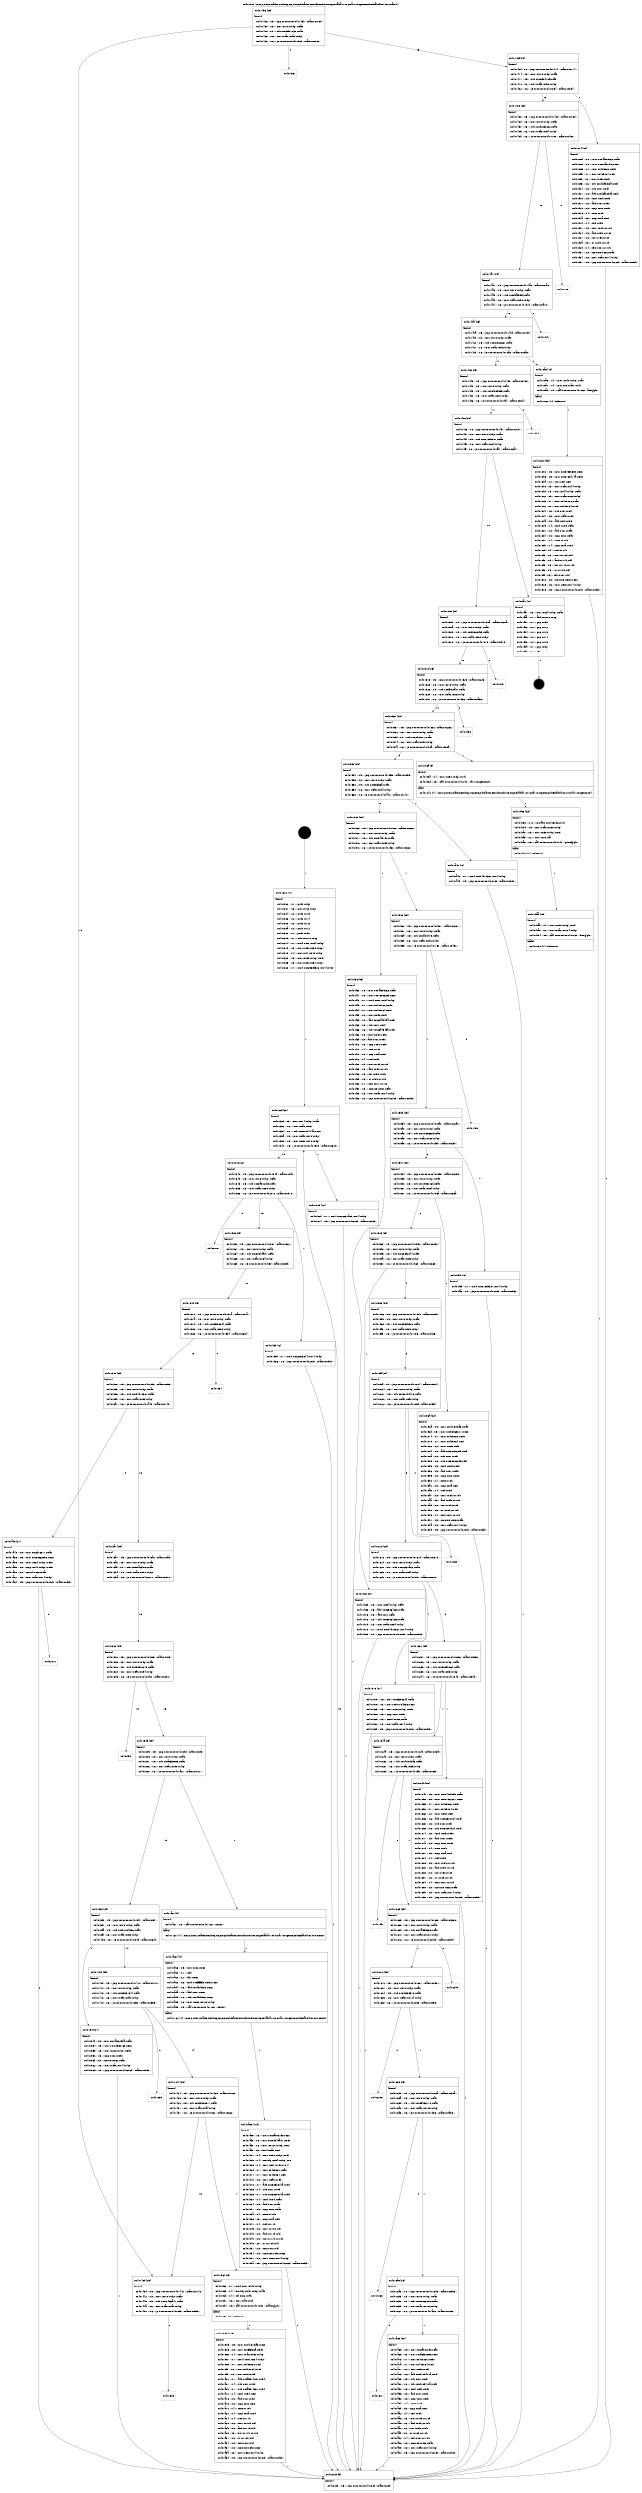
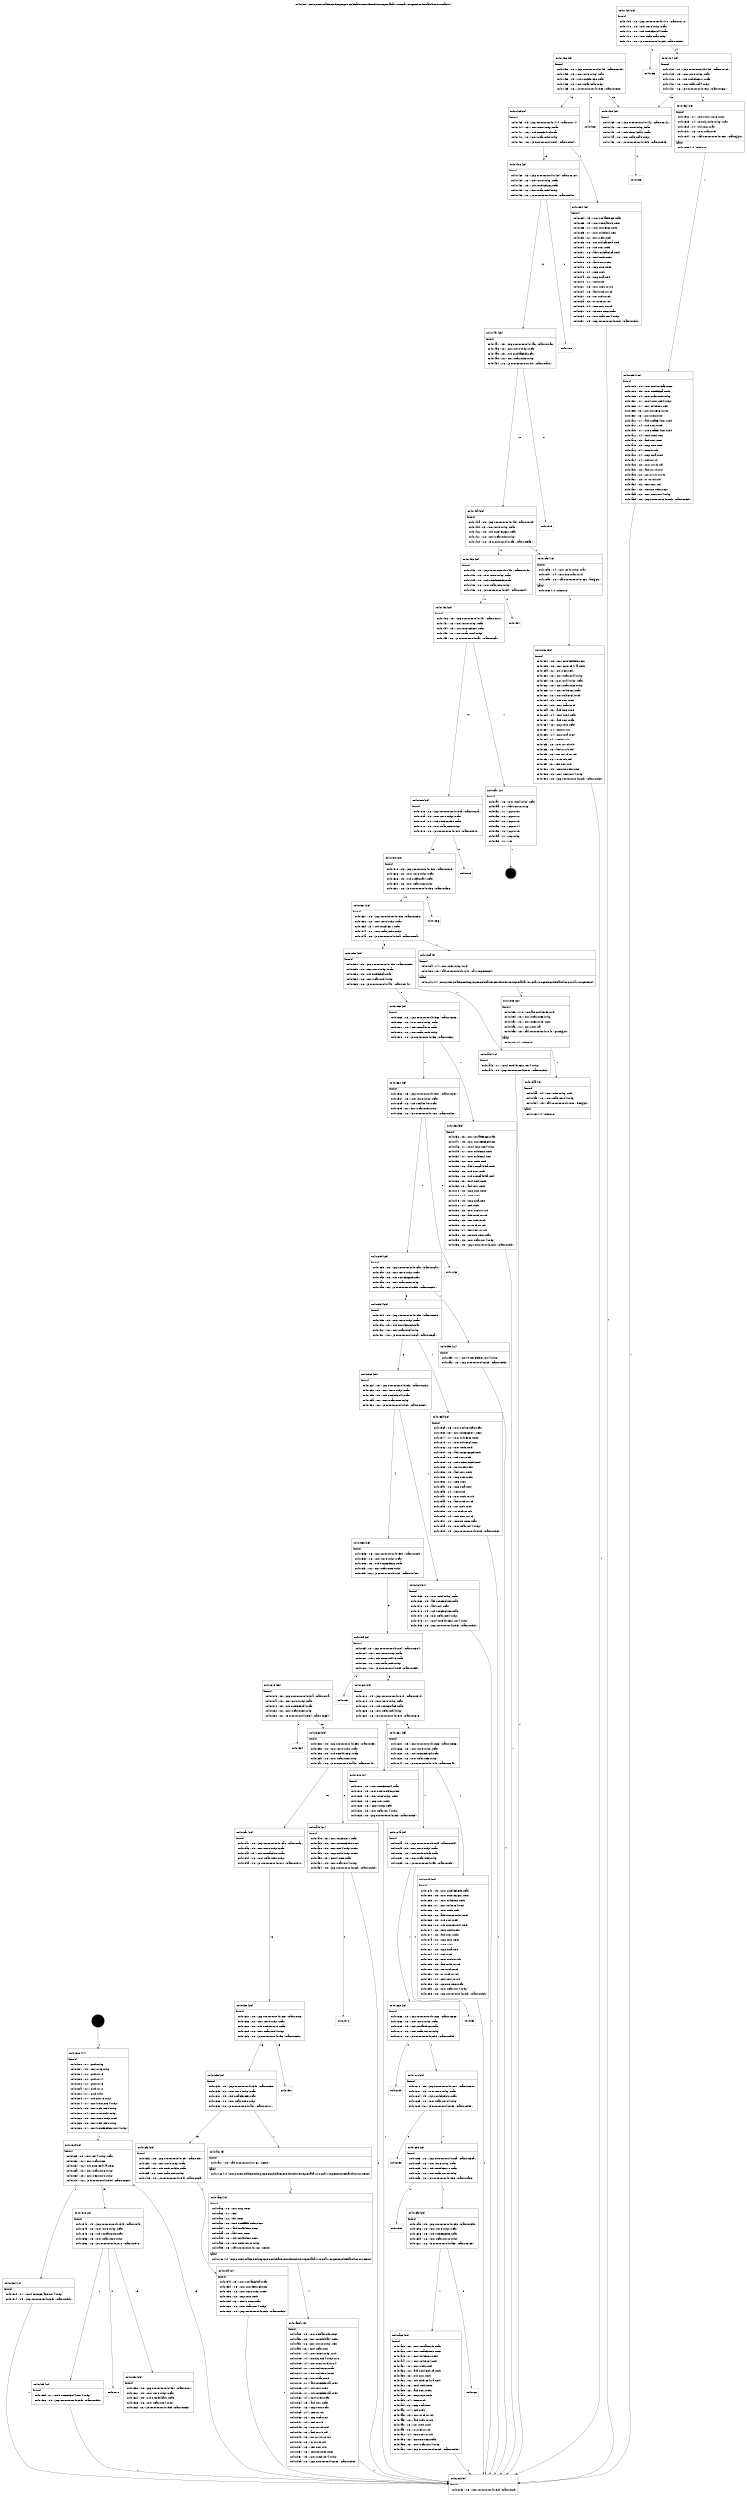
edge "0x40135c [25]" -> "0x401375 [25]": removed, label "18"
edge "0x4013f2 [25]" -> "0x40140b [25]": removed, label "14"
